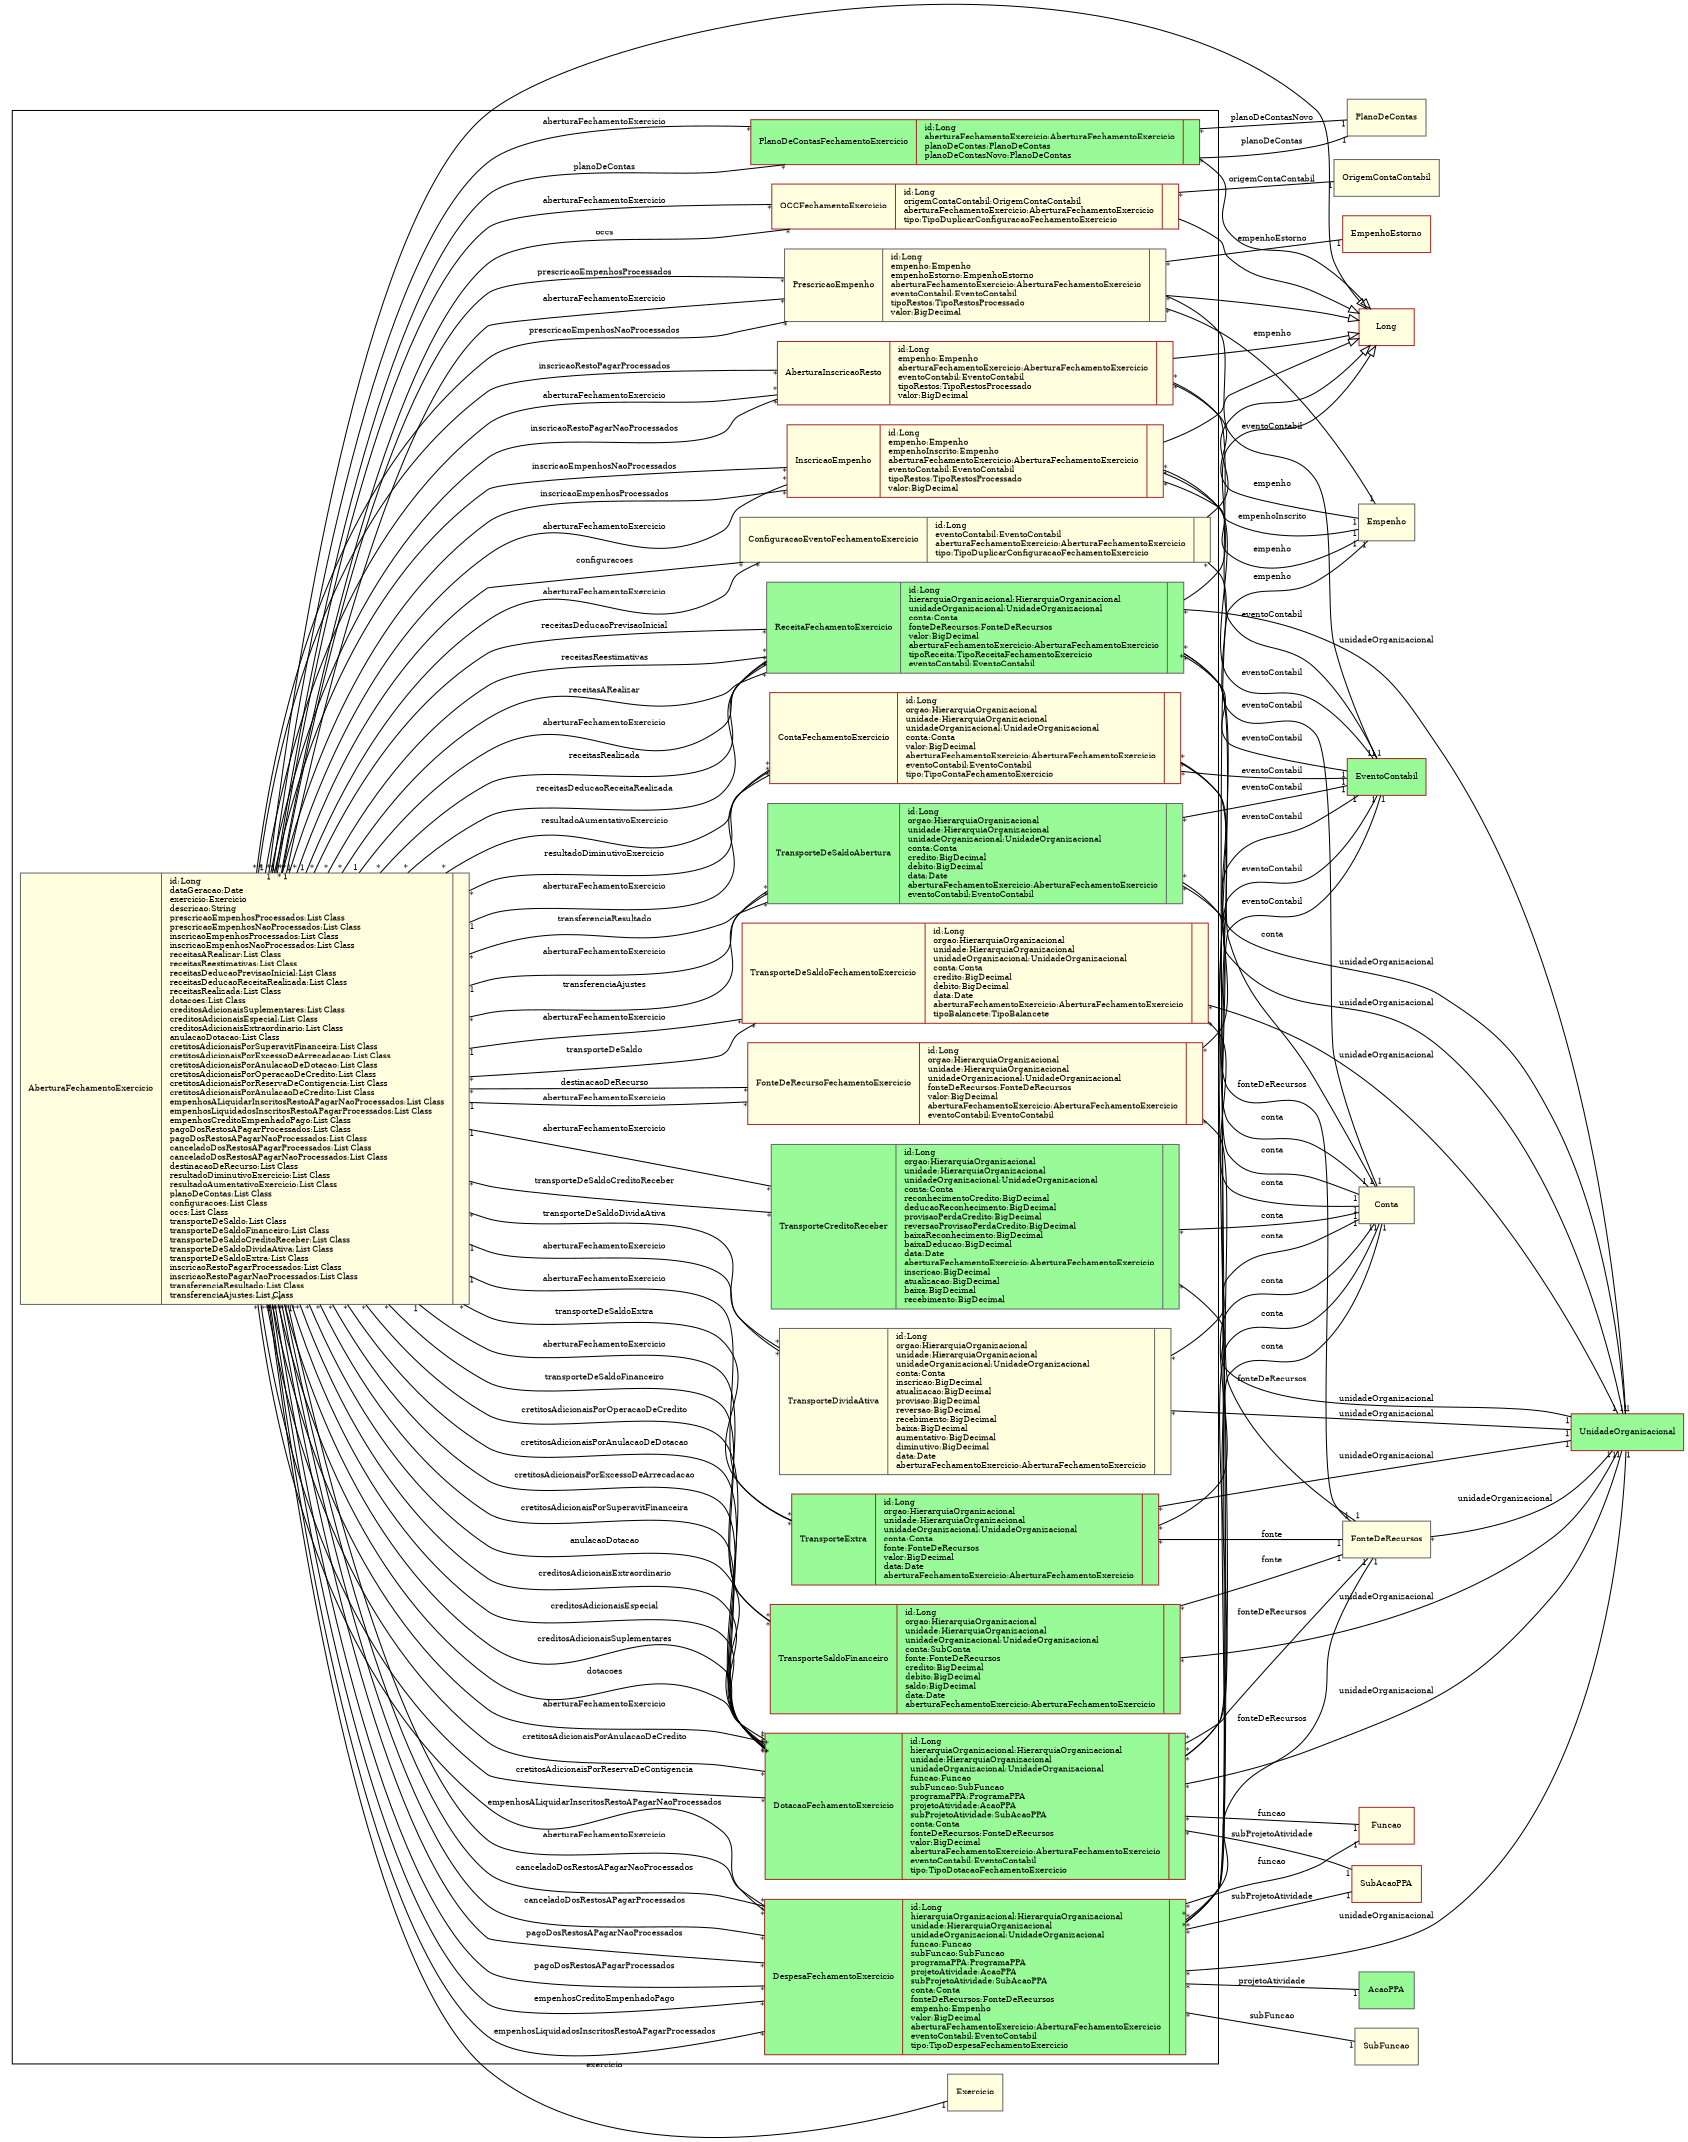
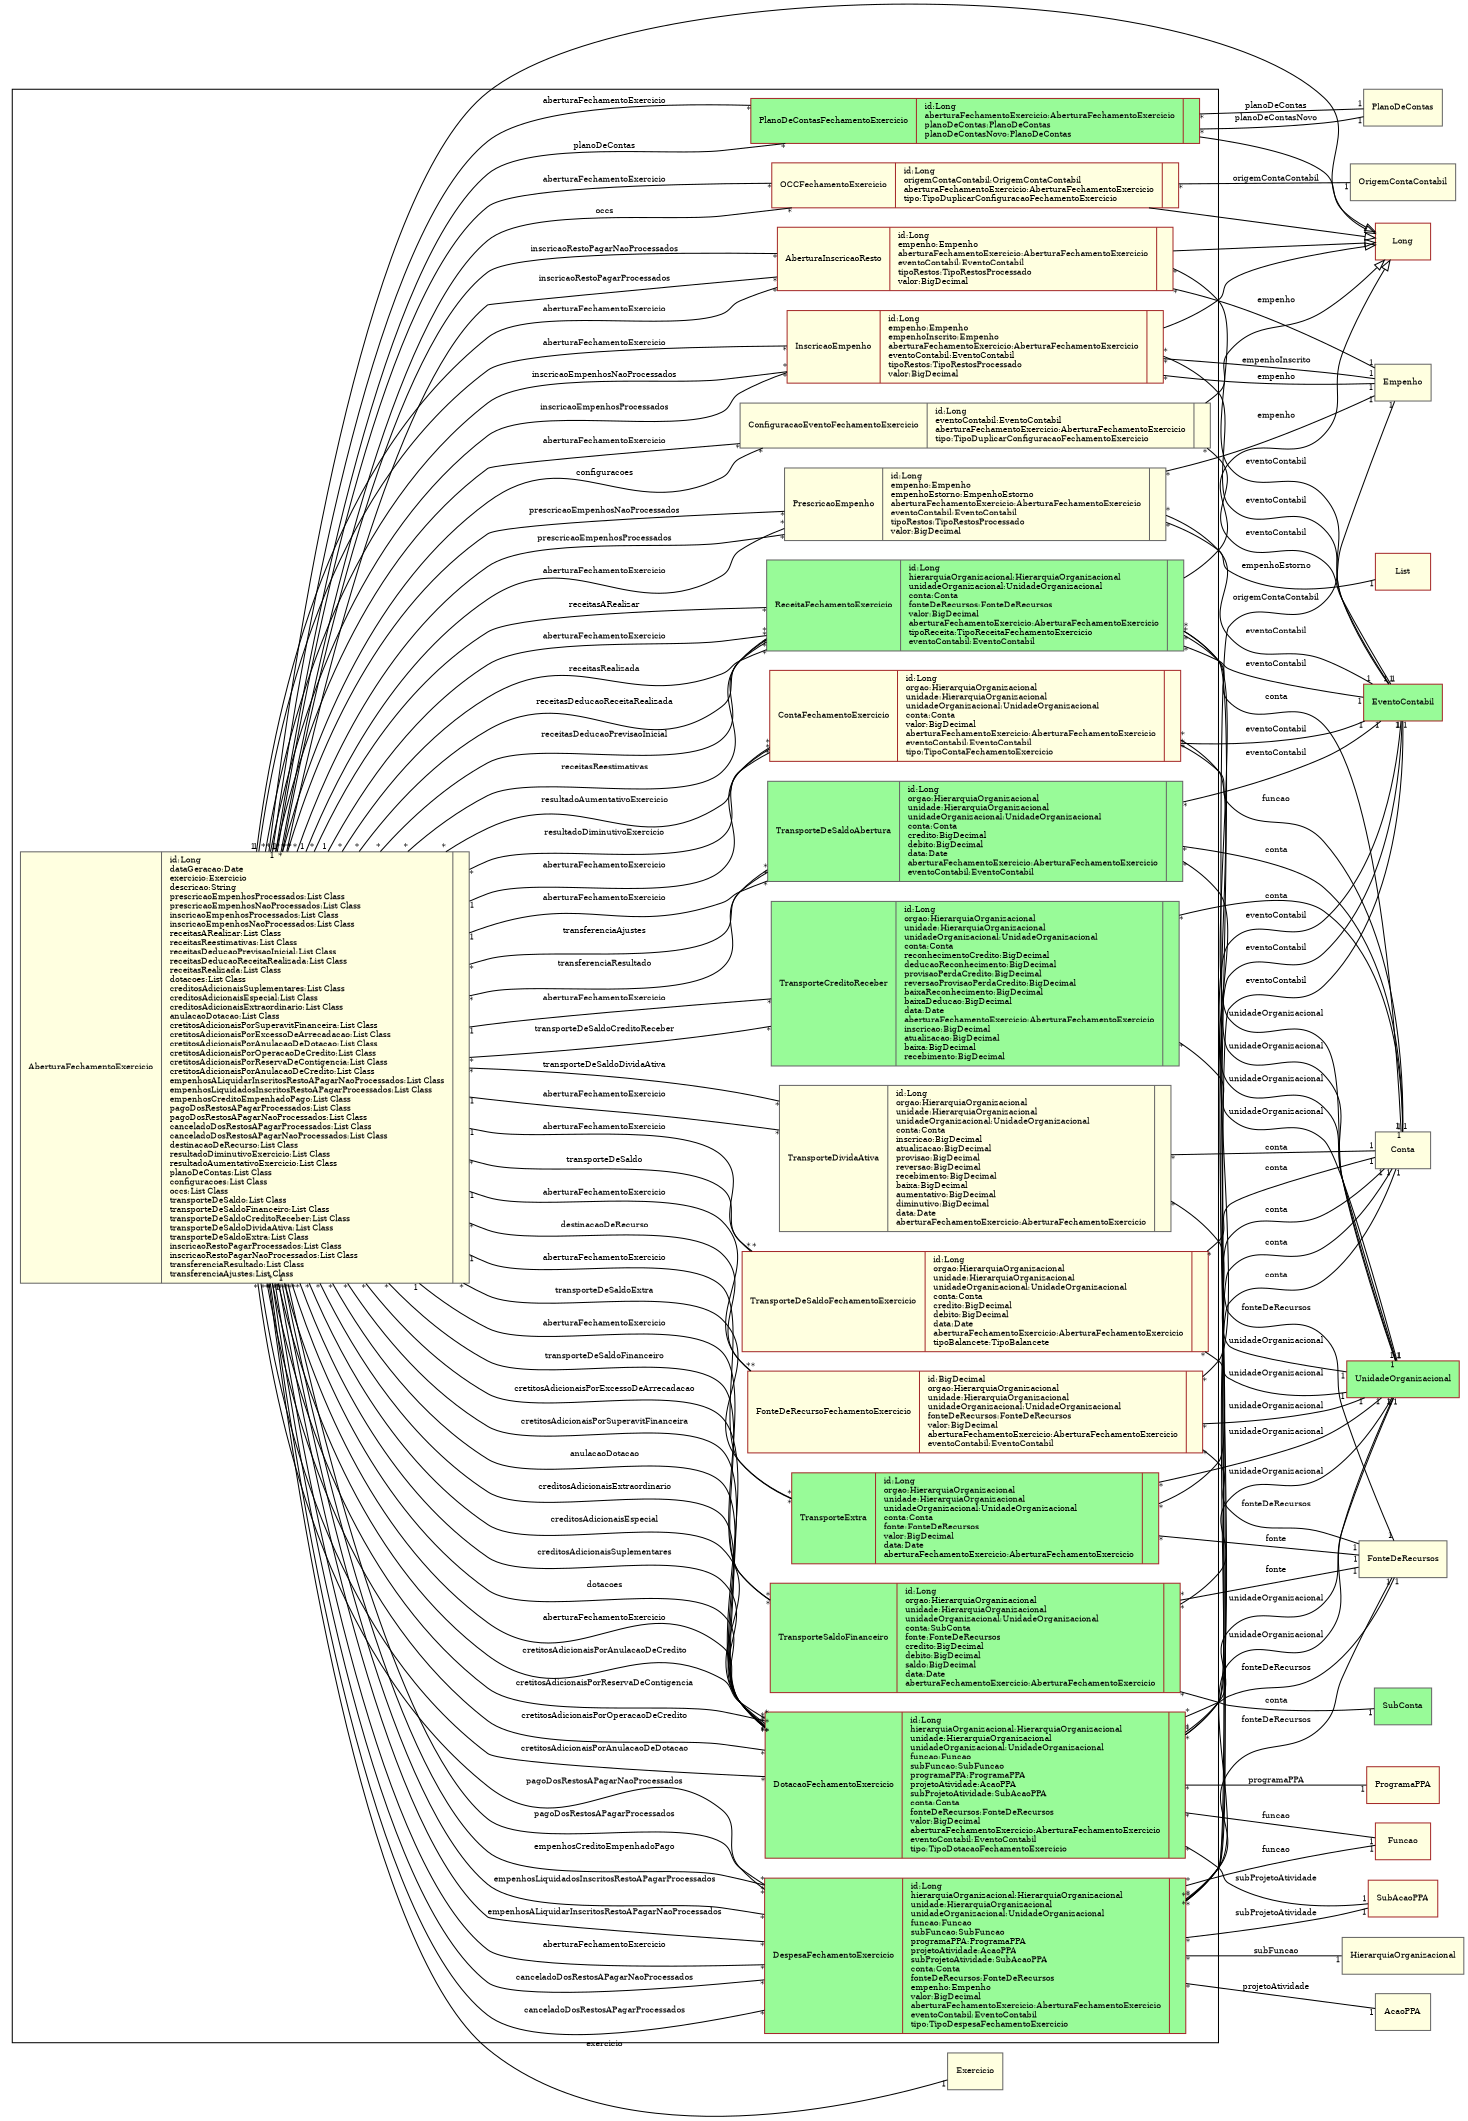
node "EmpenhoEstorno": label "EmpenhoEstorno" -> "List"
edge "PrescricaoEmpenho" -> "Long": removed
edge "Empenho" -- "DespesaFechamentoExercicio": label "empenho" -> "origemContaContabil"
edge "ConfiguracaoEventoFechamentoExercicio" -- "Conta": now "ConfiguracaoEventoFechamentoExercicio" -- "EventoContabil"
node "FonteDeRecursoFechamentoExercicio": text "id:Long" -> "id:BigDecimal"
edge "ContaFechamentoExercicio" -- "Conta": label "conta" -> "funcao"
edge "UnidadeOrganizacional" -- "FonteDeRecursos": now "UnidadeOrganizacional" -- "FonteDeRecursoFechamentoExercicio"
node "SubConta": added
node "ProgramaPPA": added
node "AcaoPPA": fillcolor palegreen -> lightyellow
node "SubFuncao": label "SubFuncao" -> "HierarquiaOrganizacional"
